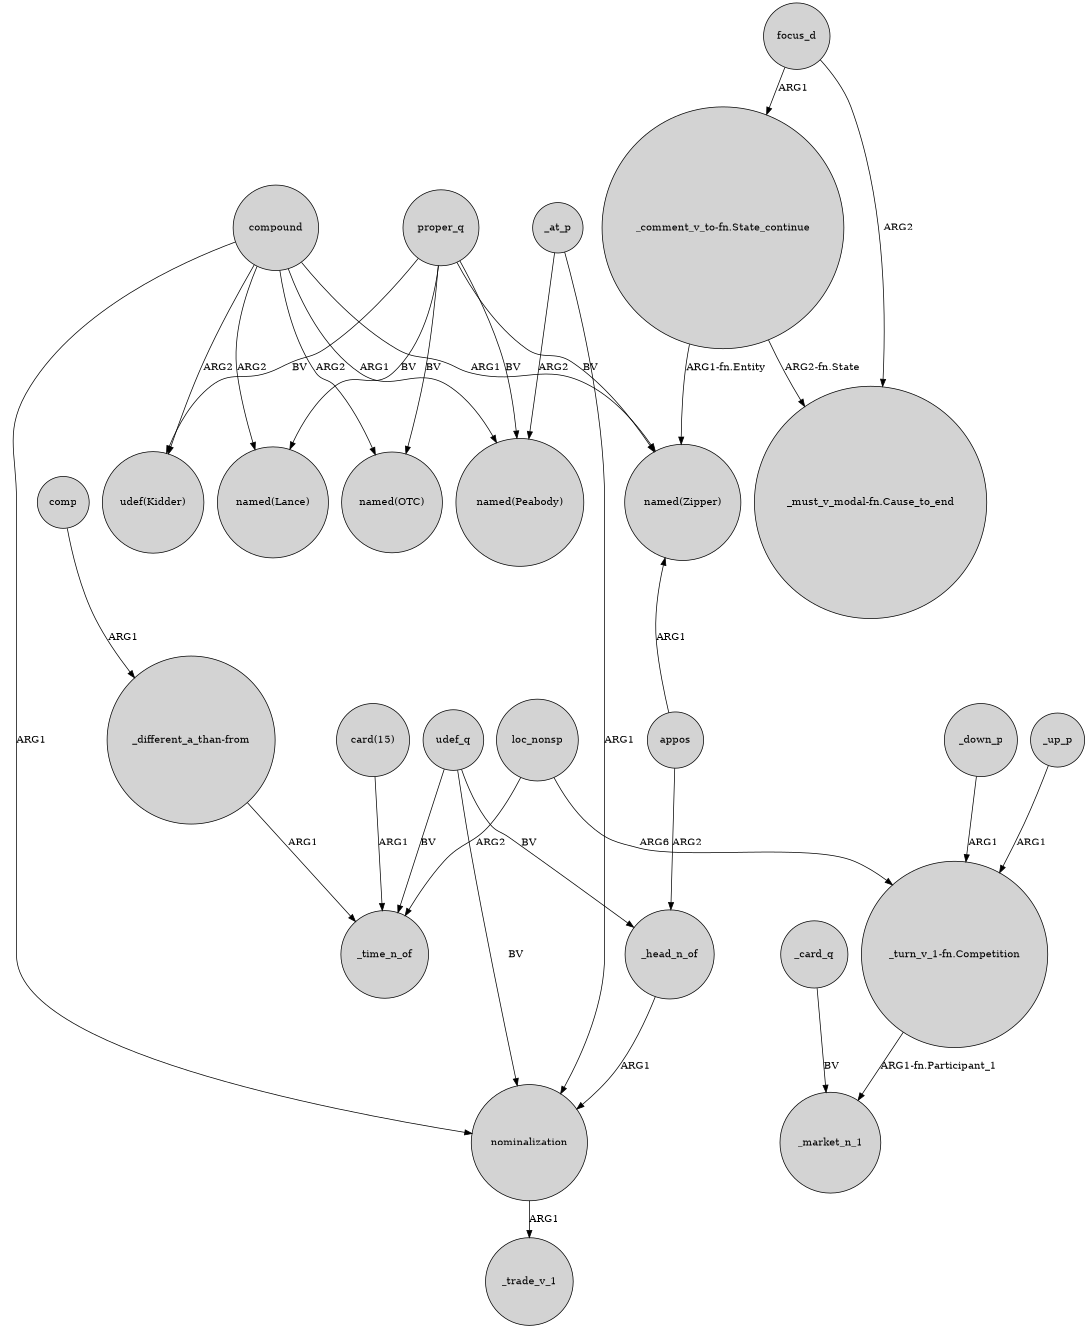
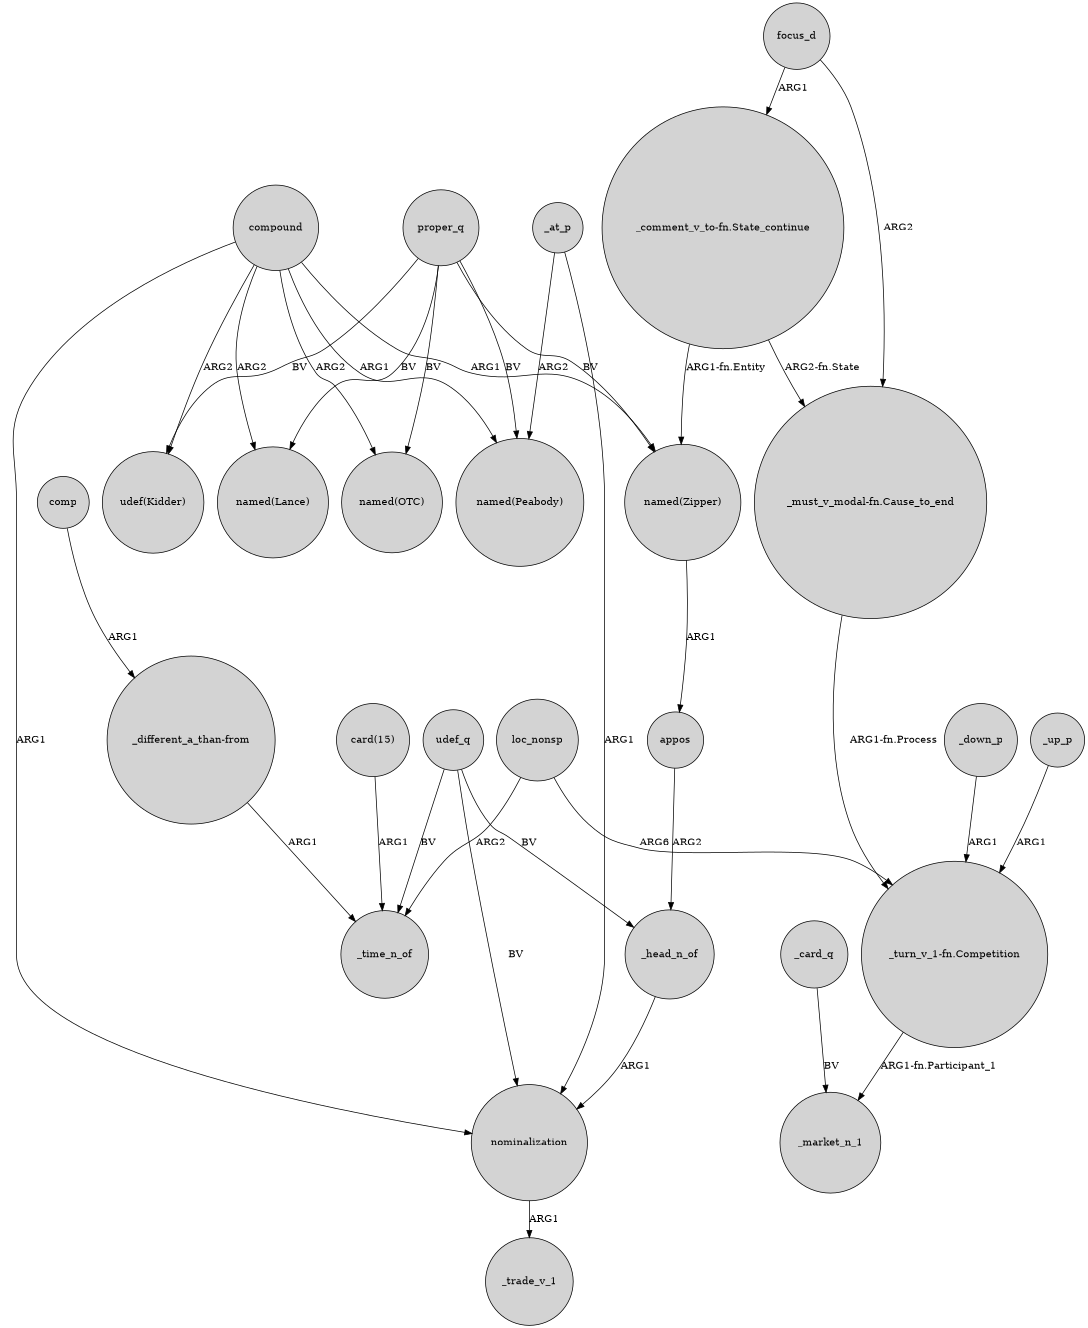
edge "appos" -> "named(Zipper)": reversed
edge "_must_v_modal-fn.Cause_to_end" -> "_turn_v_1-fn.Competition": added, label "ARG1-fn.Process"
